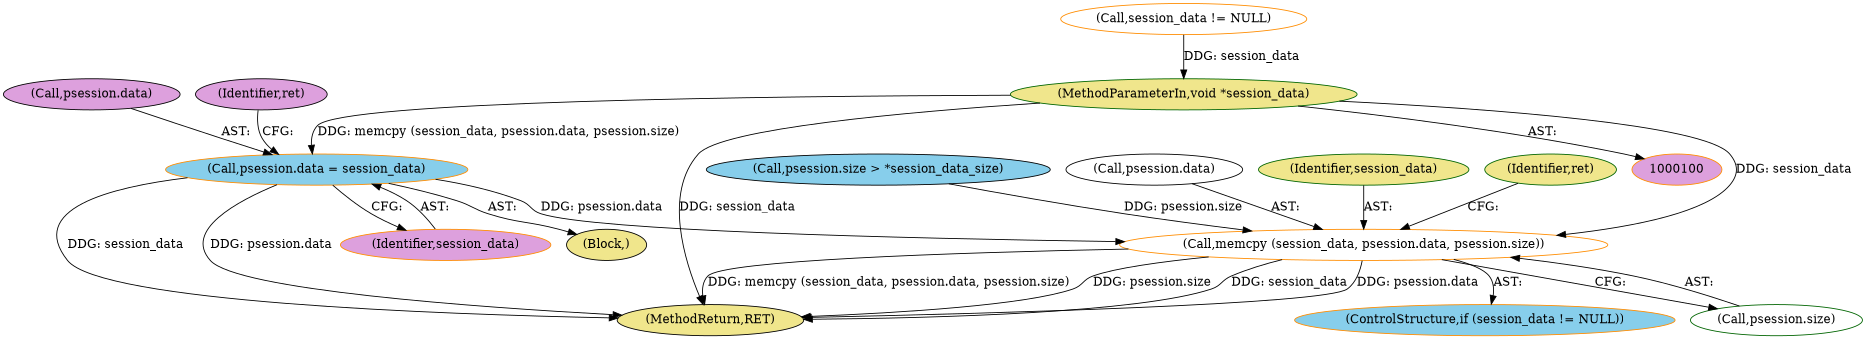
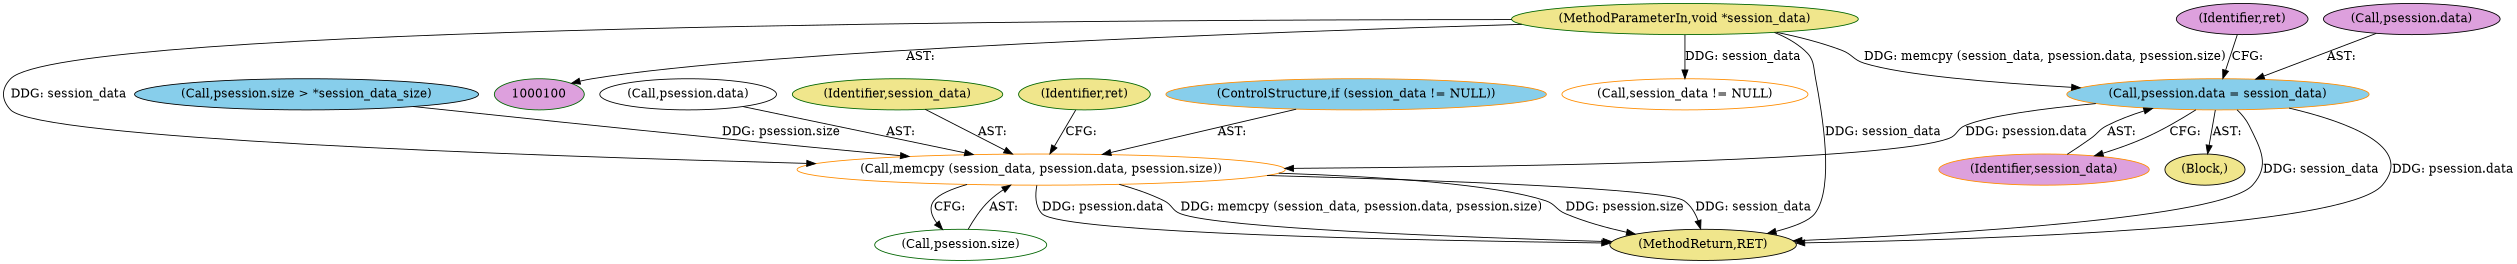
edge "(Call,session_data != NULL)" -> "(MethodParameterIn,void *session_data)": reversed
node "1000100": color darkorange -> darkgreen
edge "(Call,memcpy (session_data, psession.data, psession.size))" -> "(ControlStructure,if (session_data != NULL))": reversed
